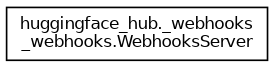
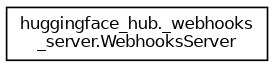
node "huggingface_hub._webhooks _webhooks.WebhooksServer": label "huggingface_hub._webhooks _webhooks.WebhooksServer" -> "huggingface_hub._webhooks _server.WebhooksServer"
